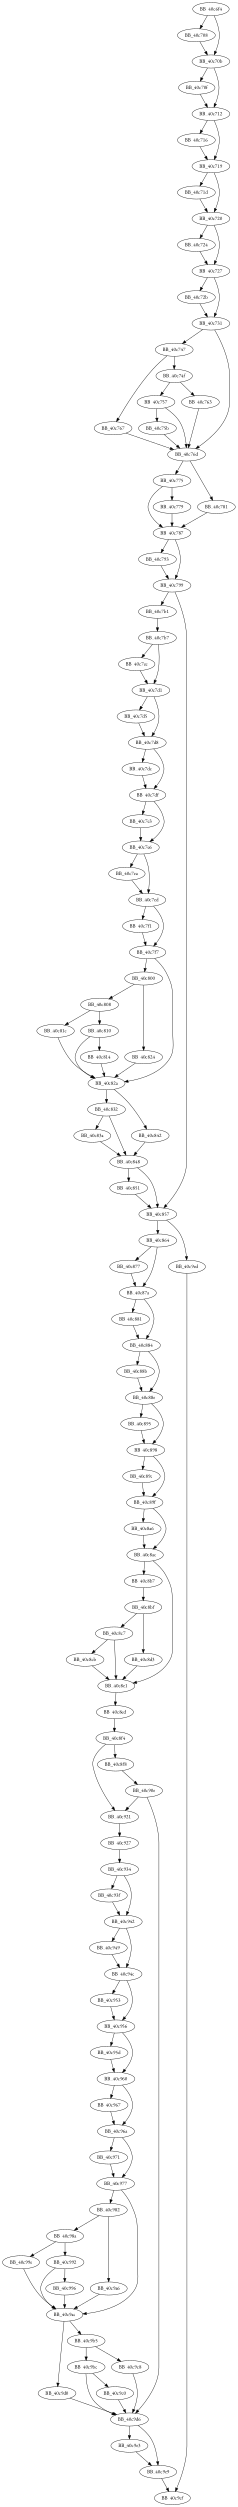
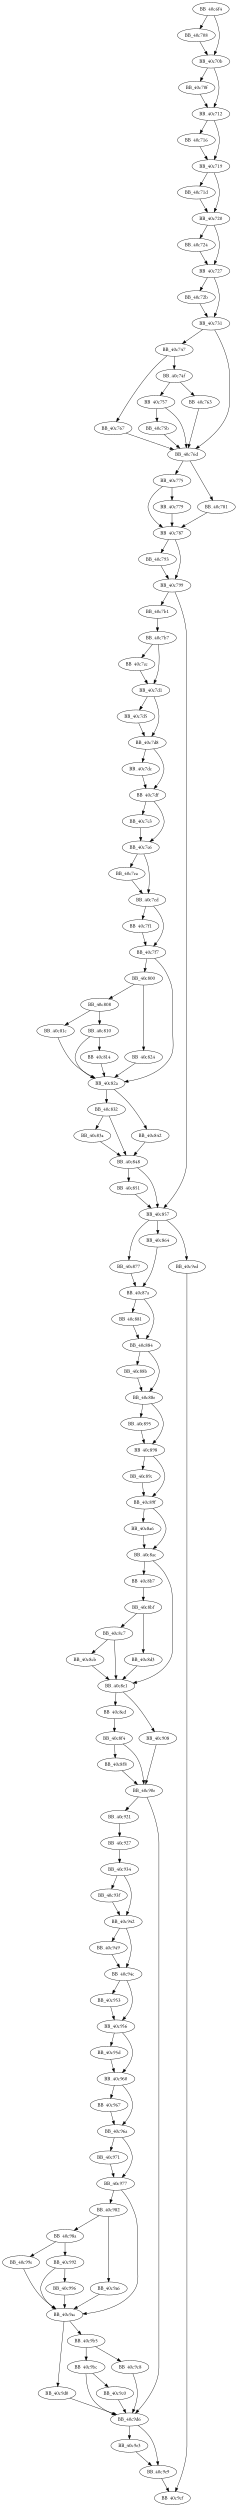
edge "BB_40c864" -> "BB_40c877": now "BB_40c857" -> "BB_40c877"
node "BB_40c908": added
edge "BB_40c8f4" -> "BB_40c921": now "BB_40c8f4" -> "BB_40c90e"
